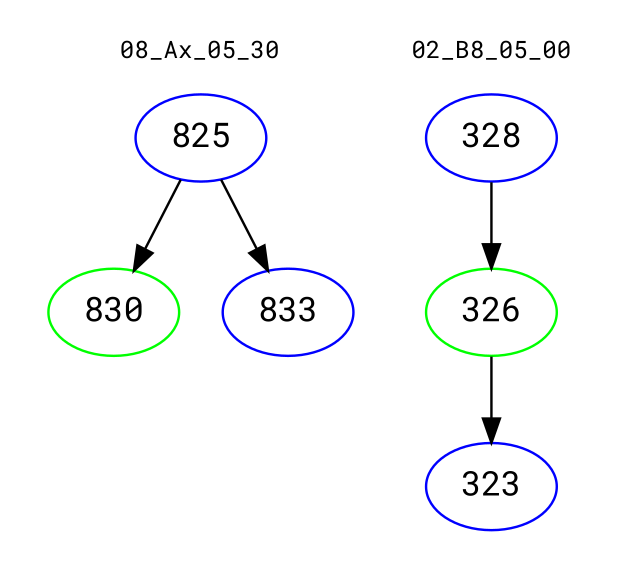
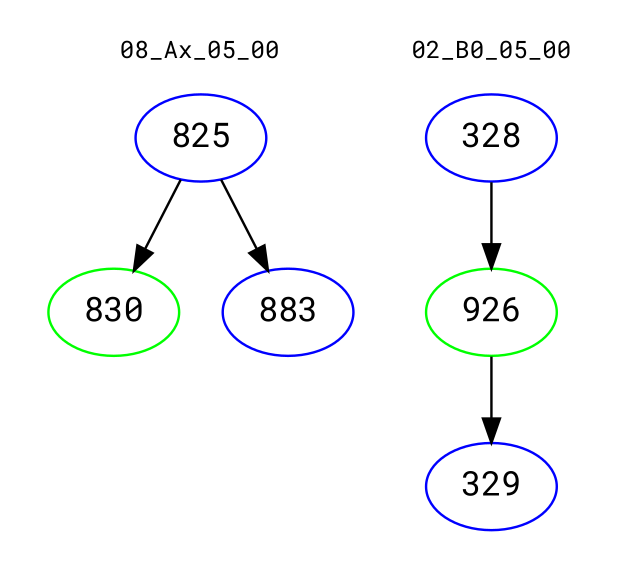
cluster "08_Ax_05_30": label "08_Ax_05_30" -> "08_Ax_05_00"
cluster "02_B8_05_00": label "02_B8_05_00" -> "02_B0_05_00"
node "833": label "833" -> "883"
node "326": label "326" -> "926"
node "323": label "323" -> "329"
